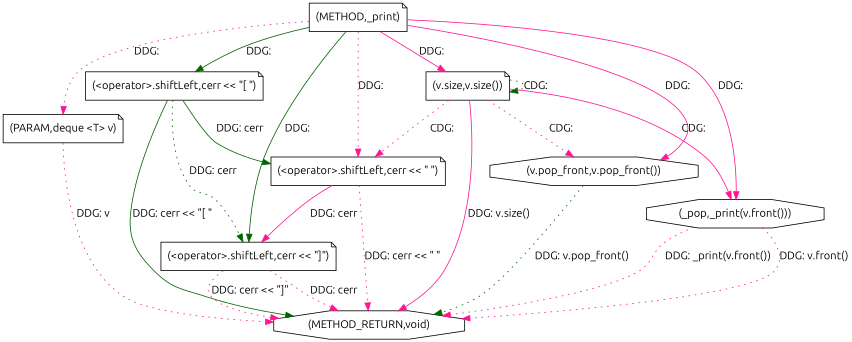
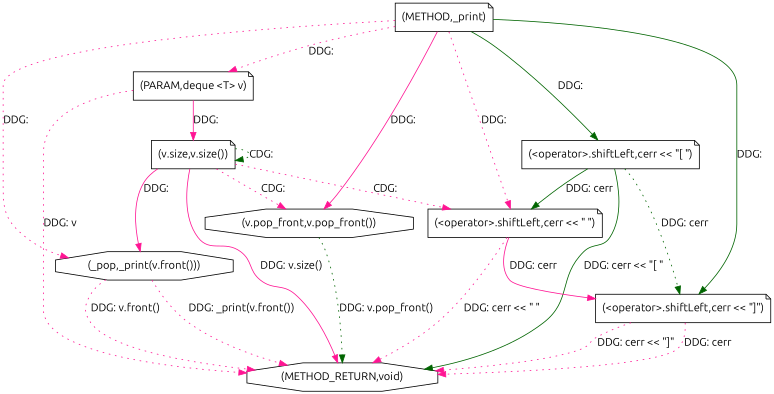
edge "(METHOD,_print)" -> "(_pop,_print(v.front()))": style solid -> dotted
edge "(METHOD,_print)" -> "(v.size,v.size())": now "(PARAM,deque <T> v)" -> "(v.size,v.size())"
edge "(v.size,v.size())" -> "(_pop,_print(v.front()))": label "CDG: " -> "DDG: "
